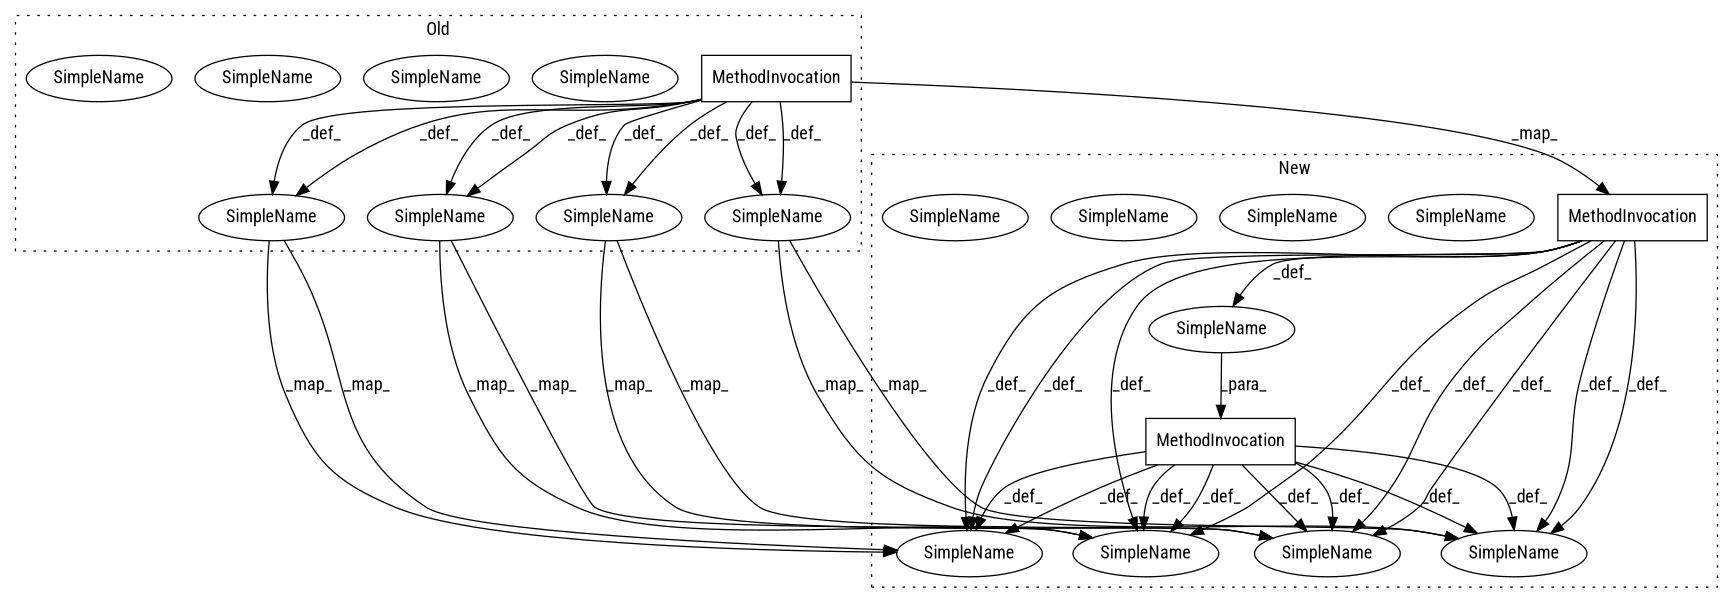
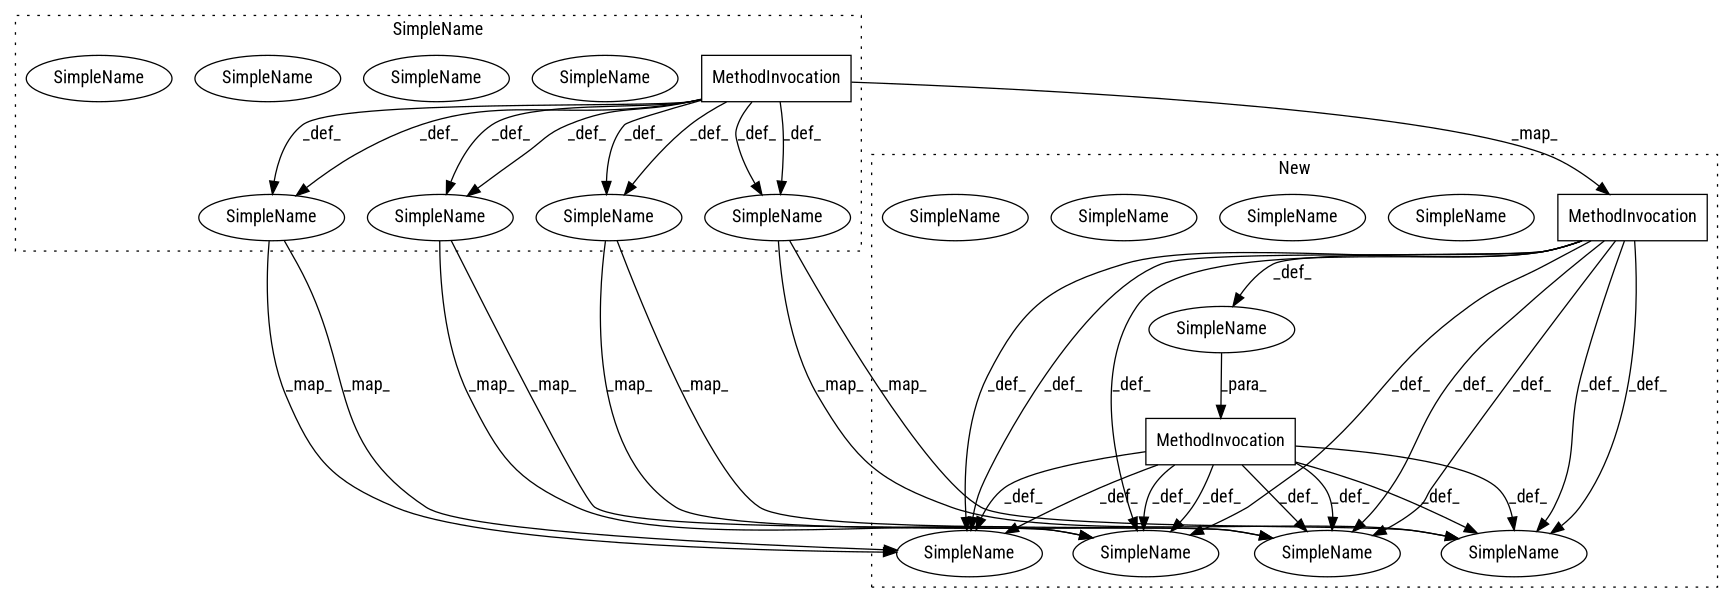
cluster "Old": label "Old" -> "SimpleName"
